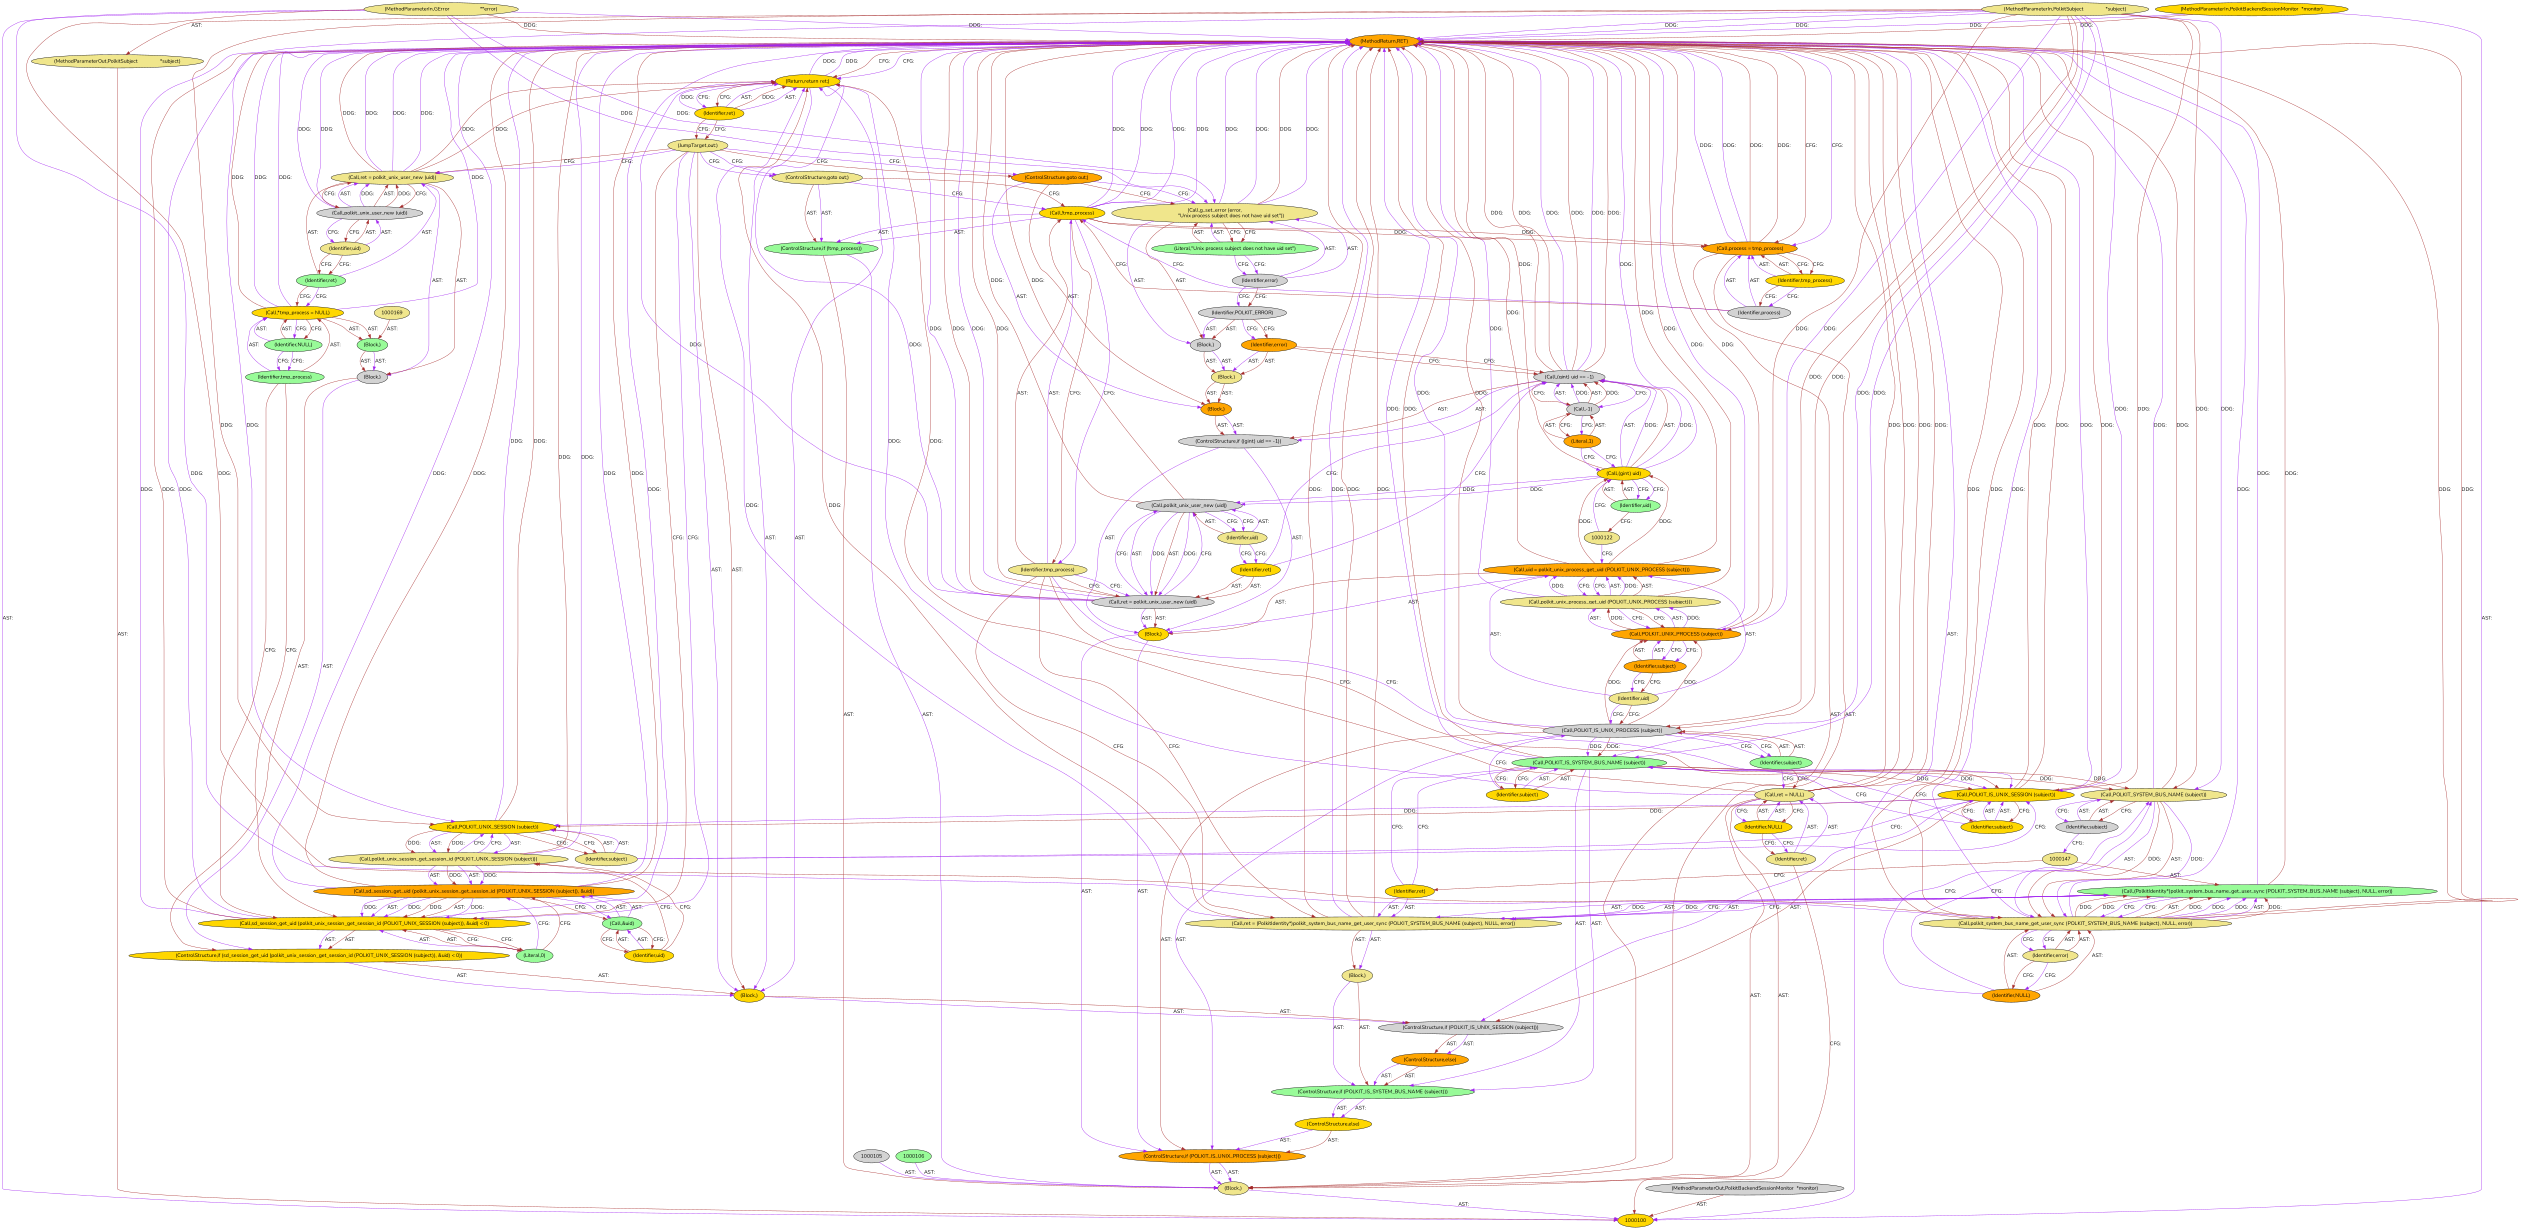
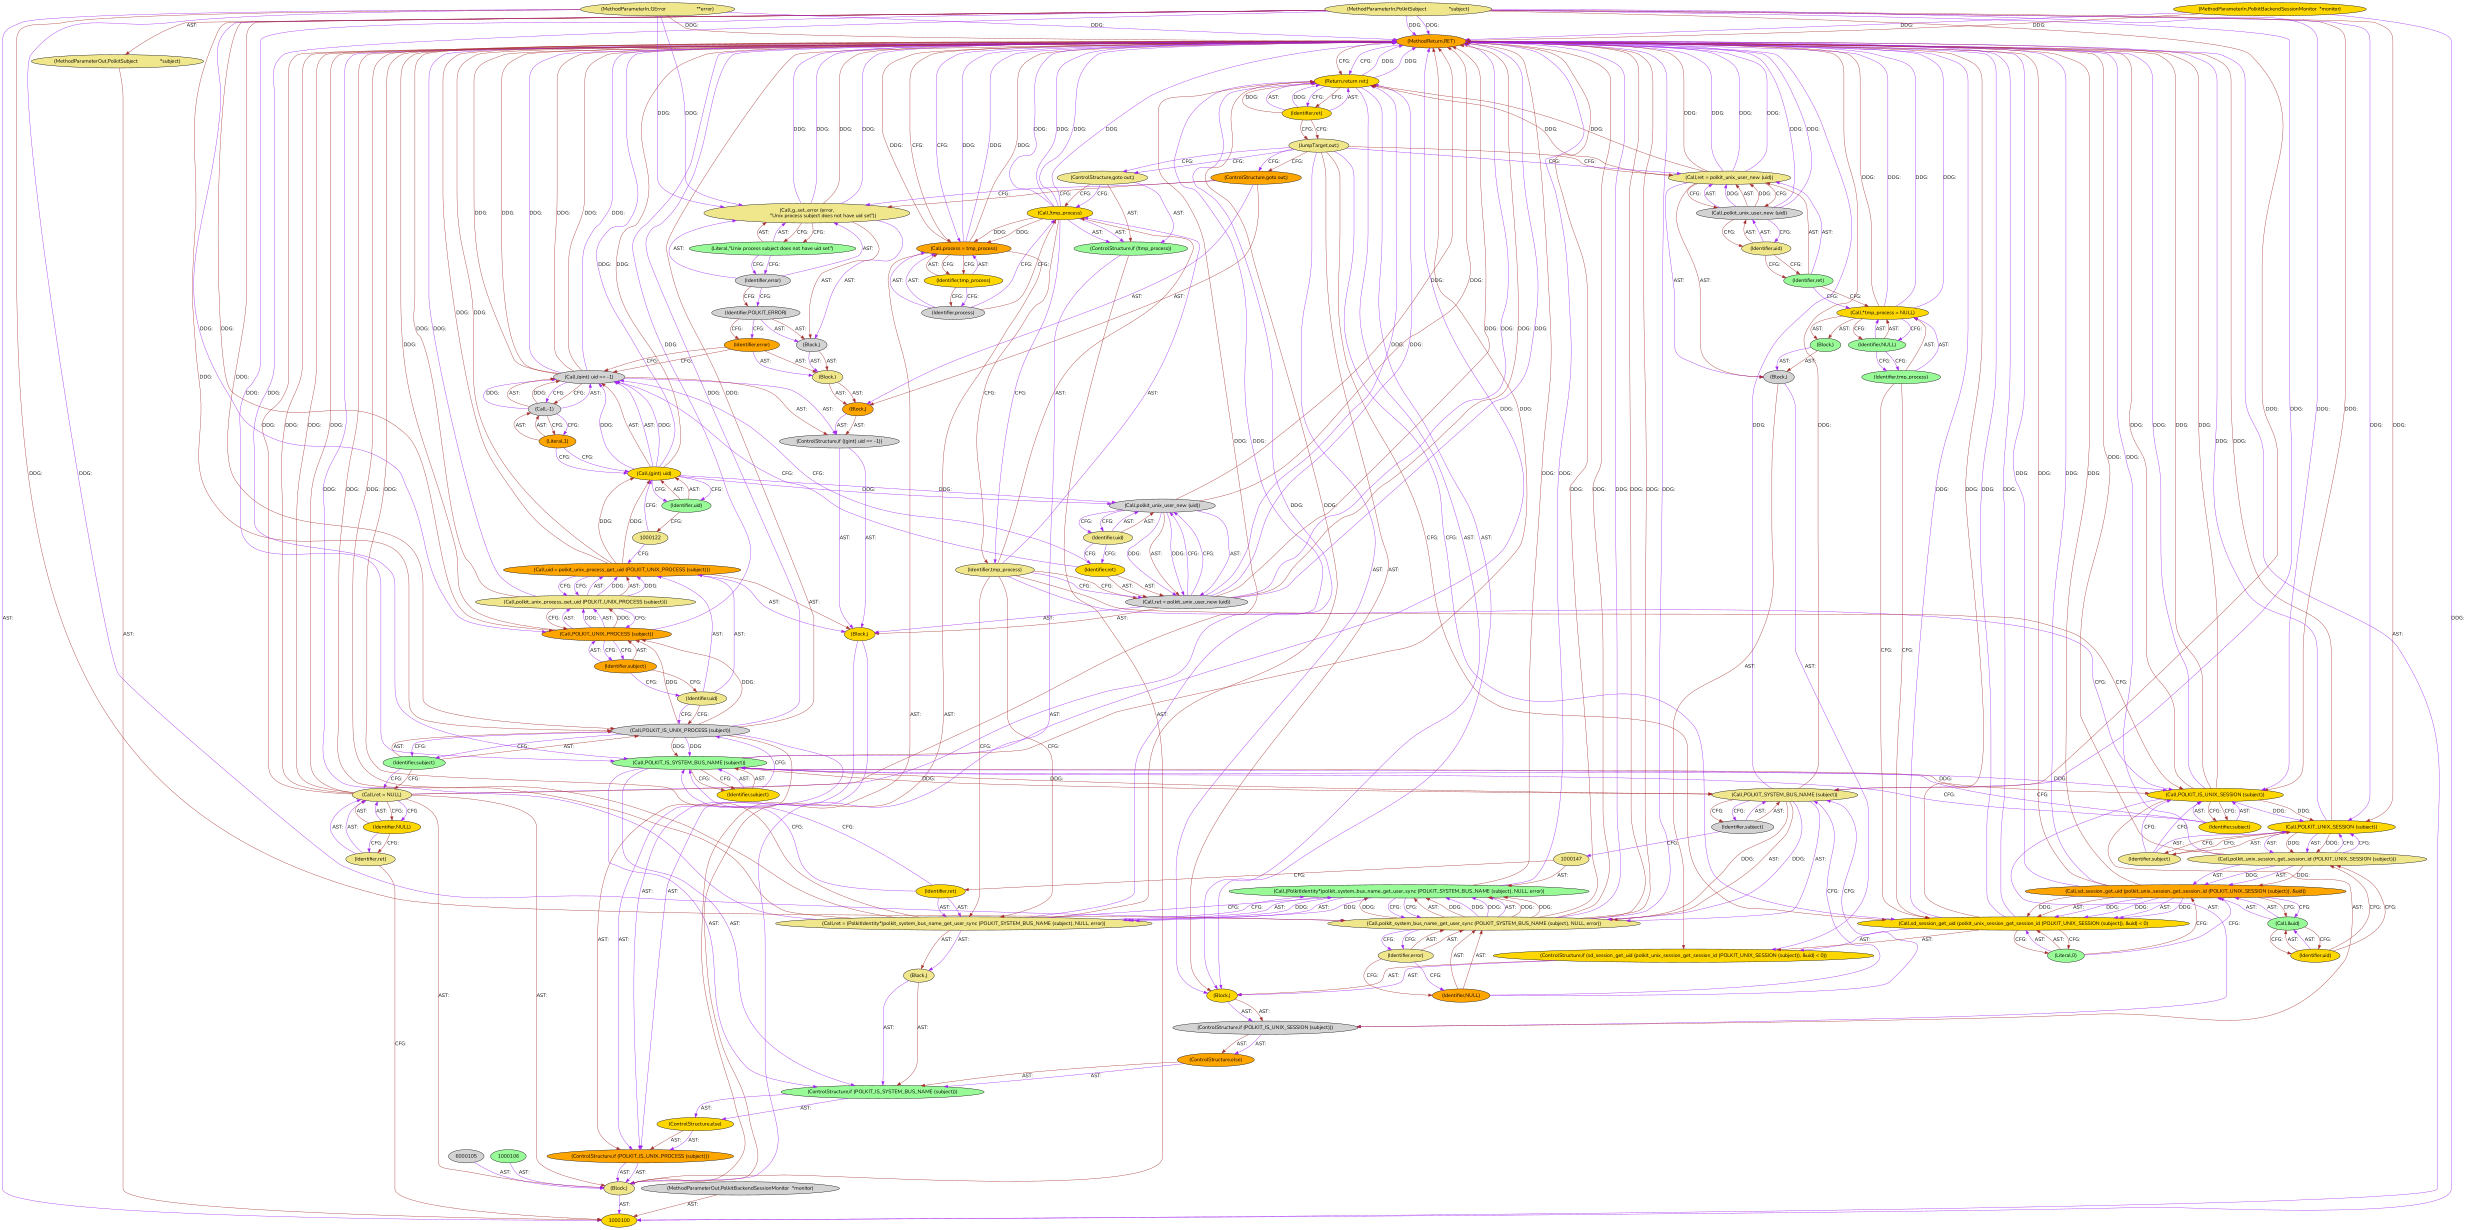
node "1000169": removed
edge "(MethodParameterIn,PolkitBackendSessionMonitor  *monitor)" -> "1000100": label "AST: " -> "DDG: "
node "1000105": label "1000105" -> "6000105"
